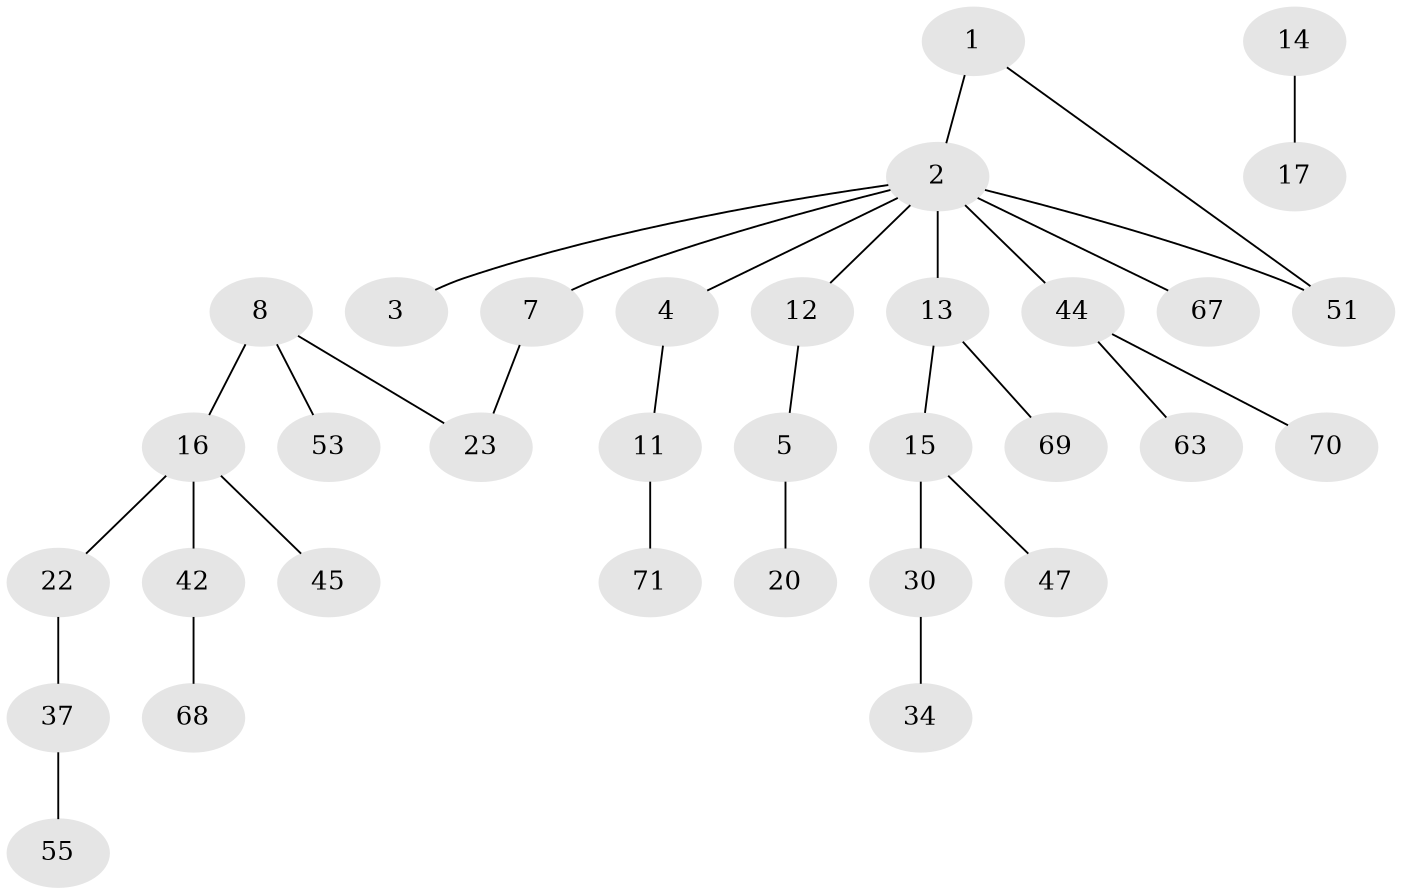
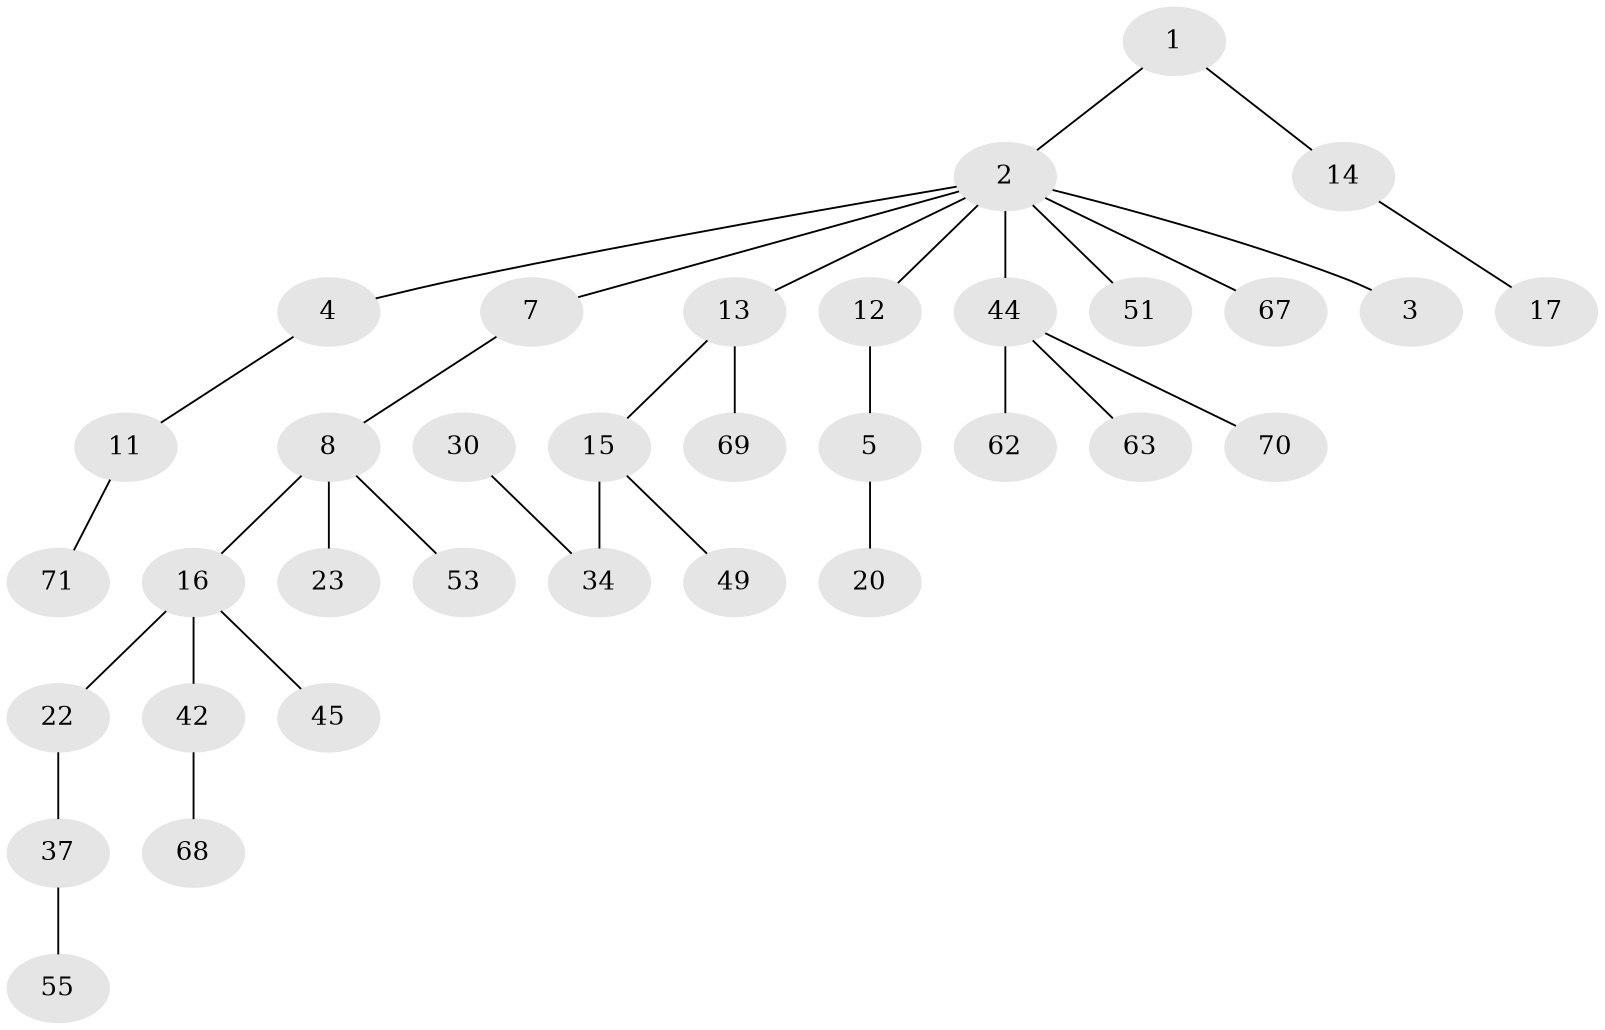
edge "1" -- "51": now "1" -- "14"
edge "7" -- "23": now "7" -- "8"
node "62": added
edge "15" -- "30": now "15" -- "34"
node "47": label "47" -> "49"
